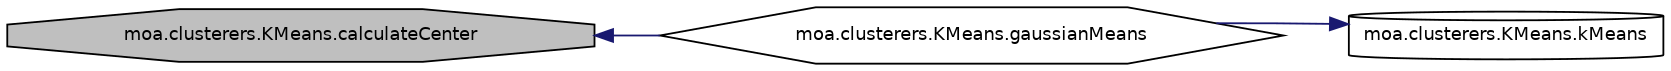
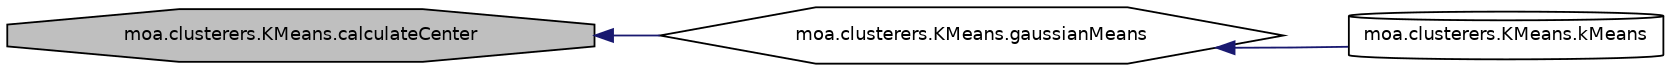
edge "moa.clusterers.KMeans.gaussianMeans" -> "moa.clusterers.KMeans.kMeans": reversed
